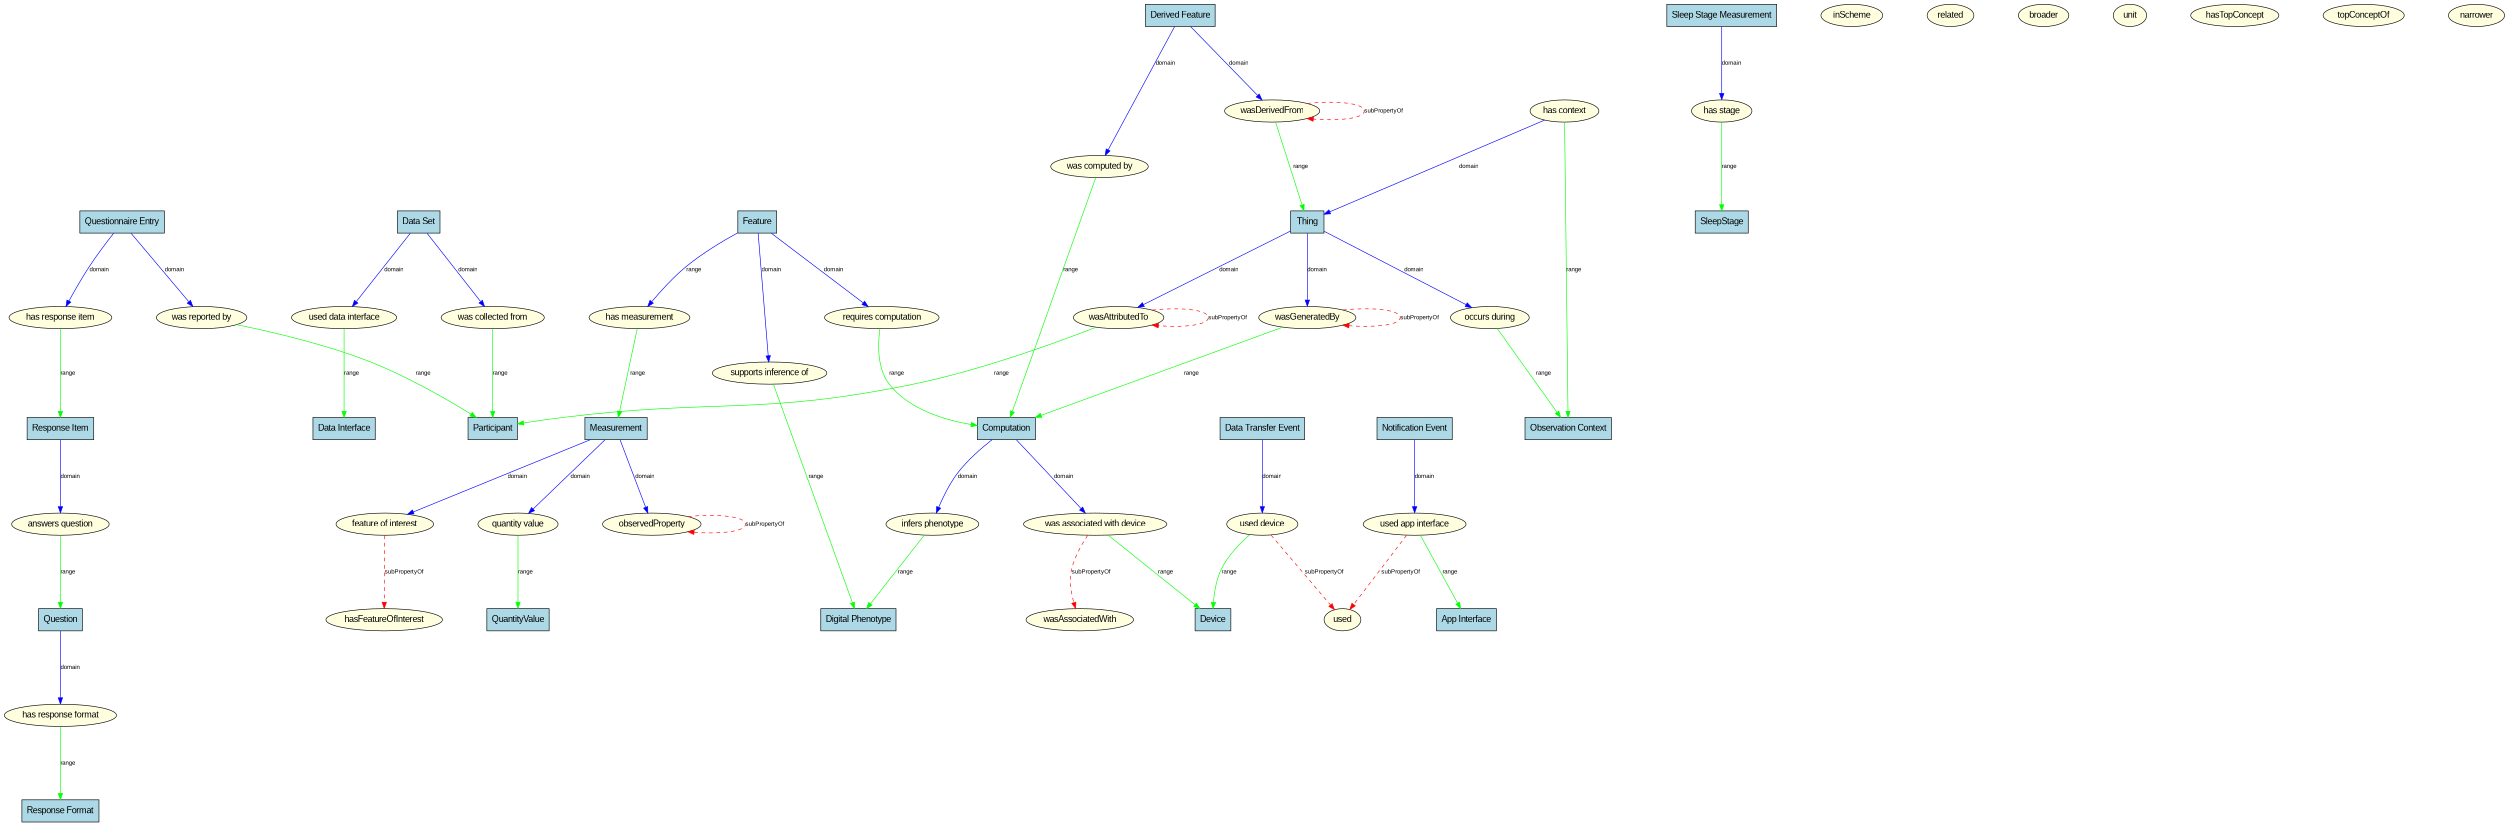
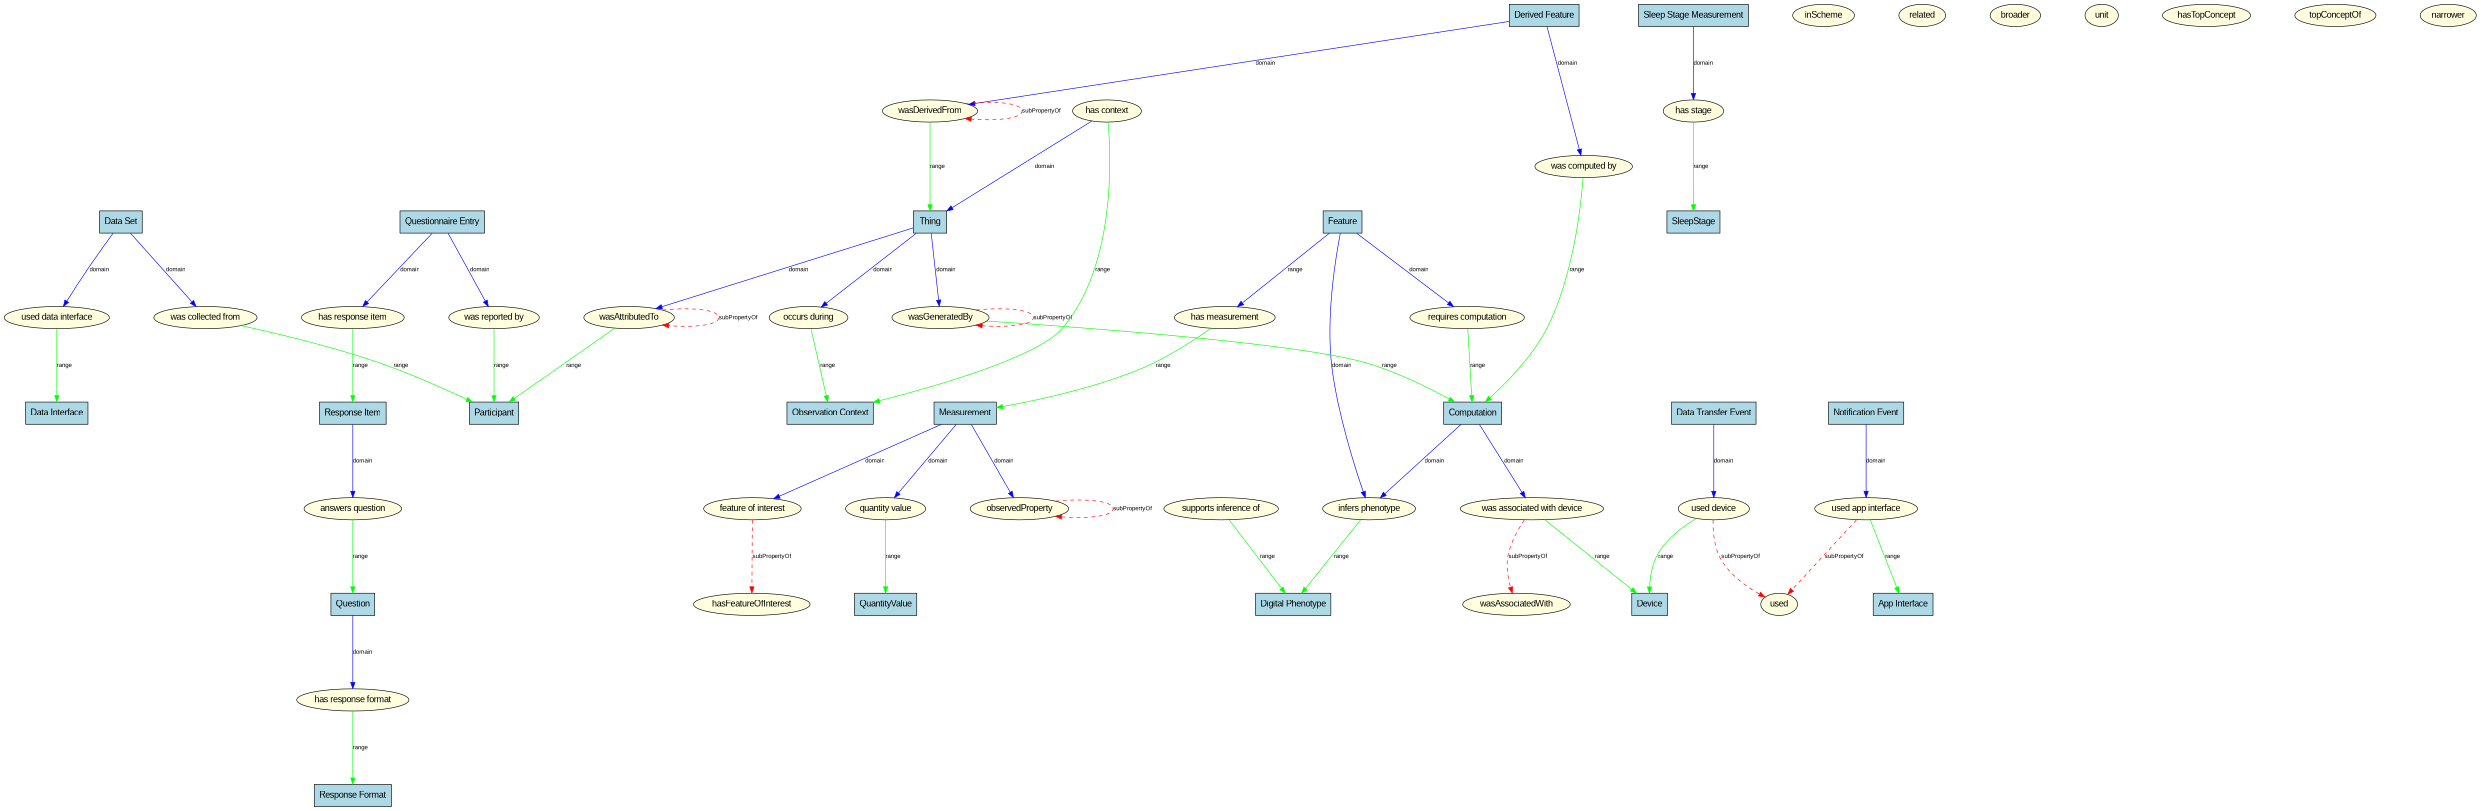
edge "Feature" -> "supports inference of": now "Feature" -> "infers phenotype"
